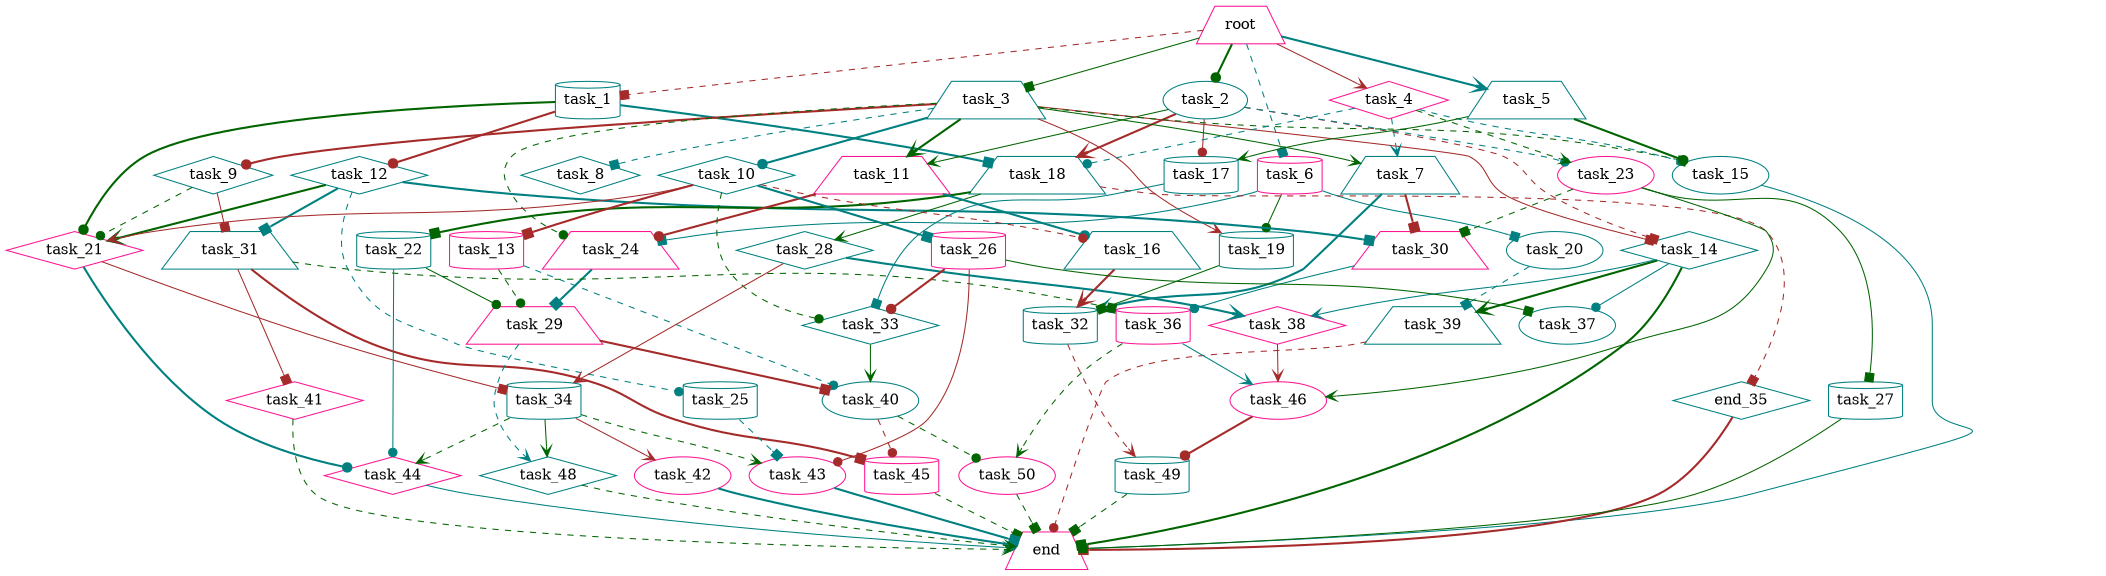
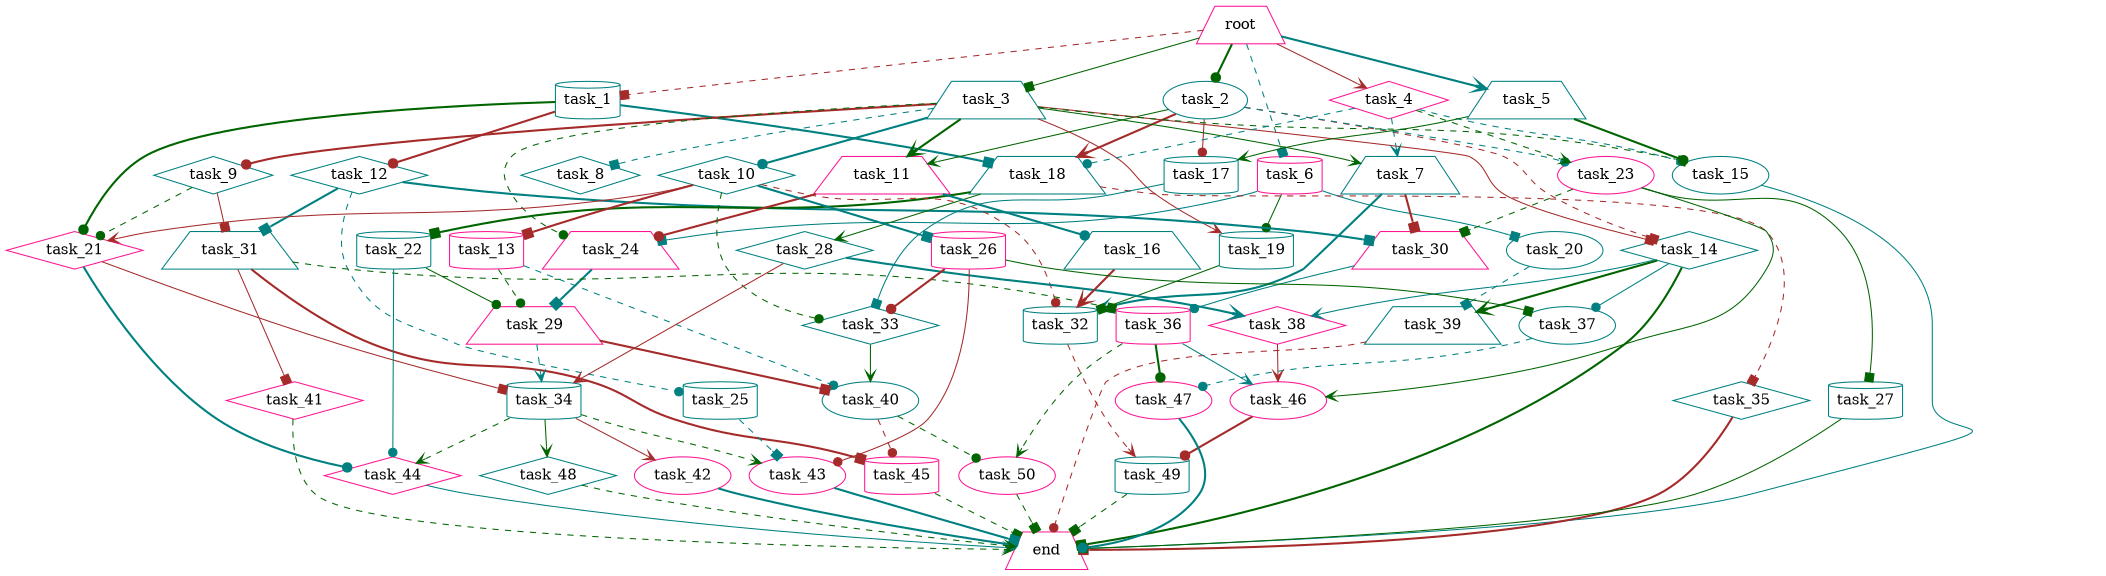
edge "task_12" -> "task_21": removed
edge "task_10" -> "task_16": now "task_10" -> "task_32"
edge "task_29" -> "task_48": now "task_29" -> "task_34"
node "task_47": added
node "end_35": label "end_35" -> "task_35"
